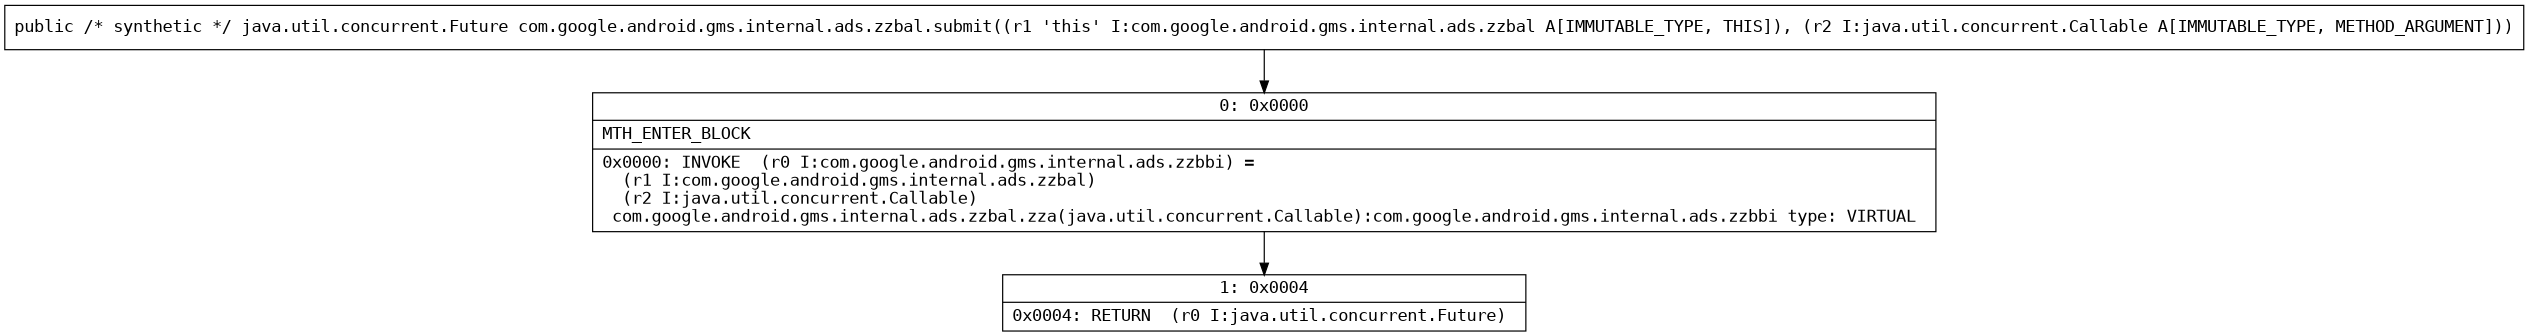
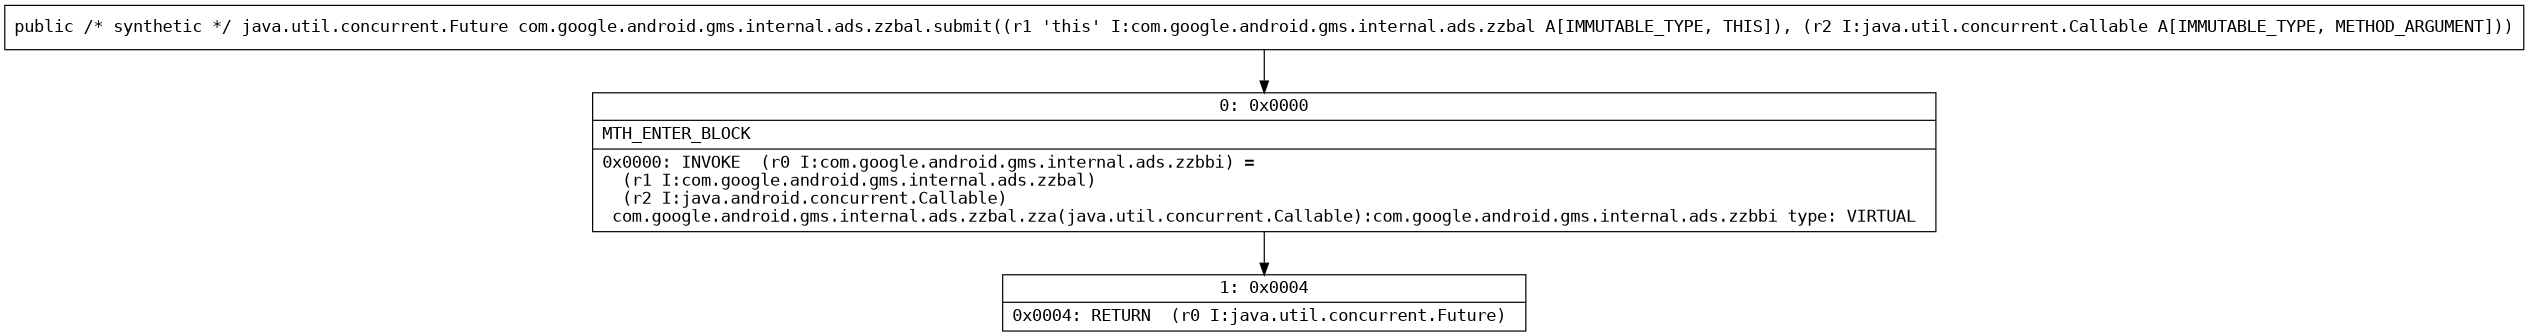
node "0: 0x0000": text "(r2 I:java.util.concurrent.Callable)" -> "(r2 I:java.android.concurrent.Callable)"
